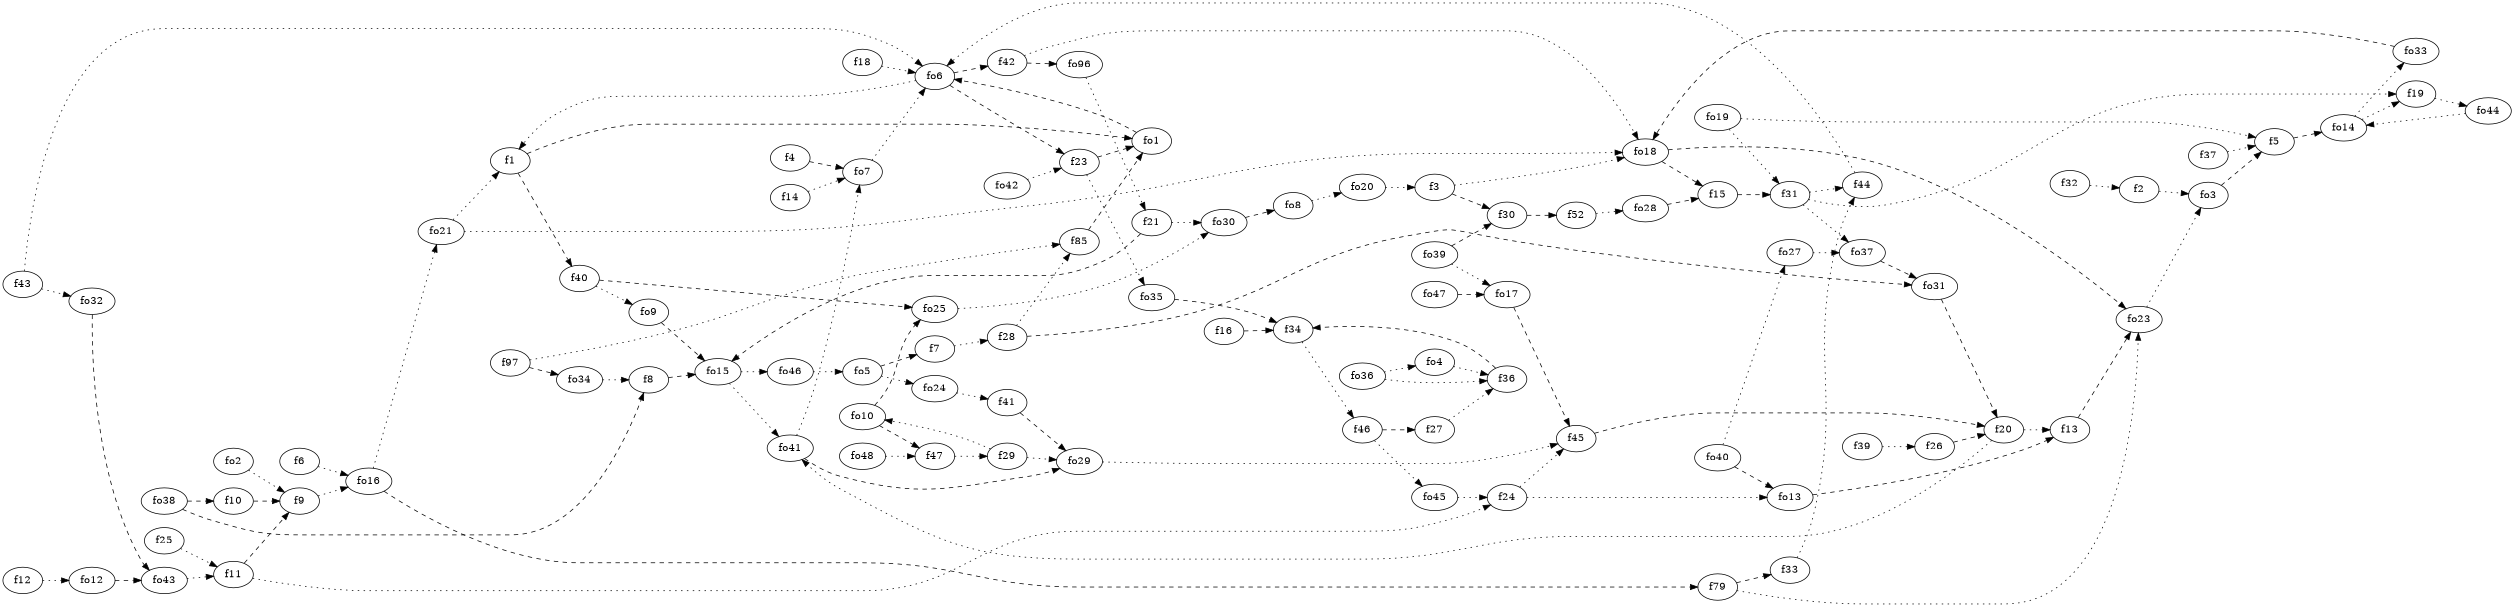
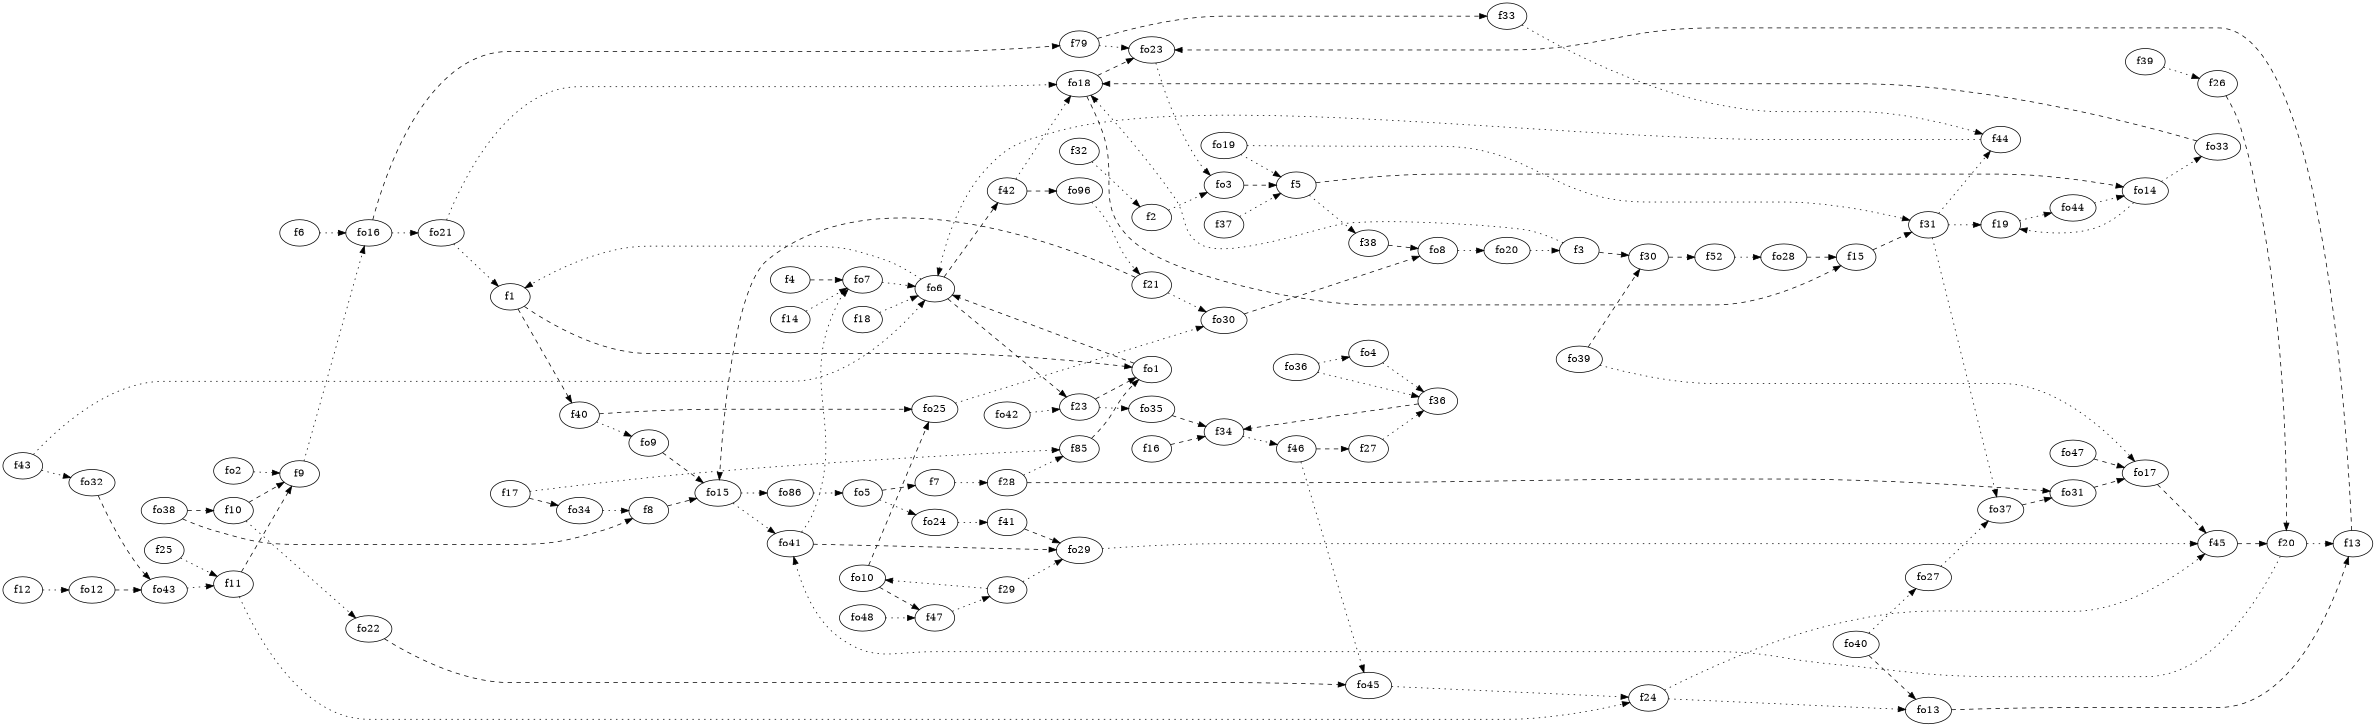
node "f38": added
edge "fo31" -> "f20": now "fo31" -> "fo17"
node "f97": label "f97" -> "f17"
node "fo46": label "fo46" -> "fo86"
node "fo22": added
